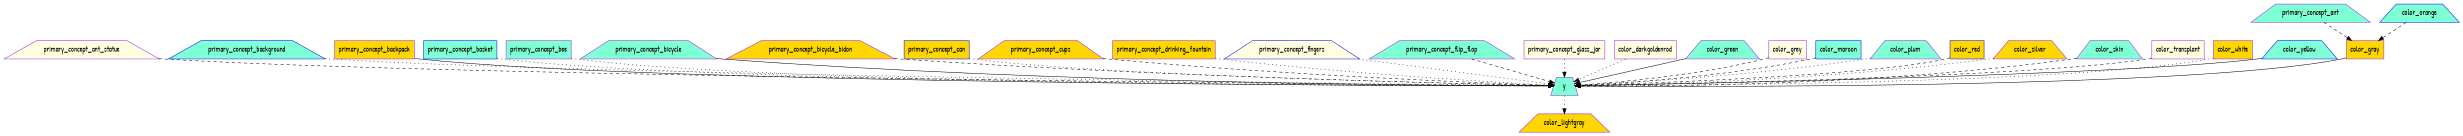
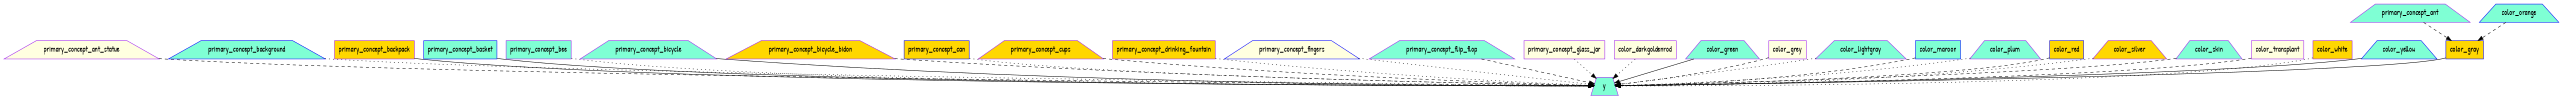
node "color_gray": color purple -> blue
edge "primary_concept_basket" -> "y": style dotted -> solid
edge "y" -> "color_lightgray": reversed
node "color_lightgray": fillcolor gold -> aquamarine
